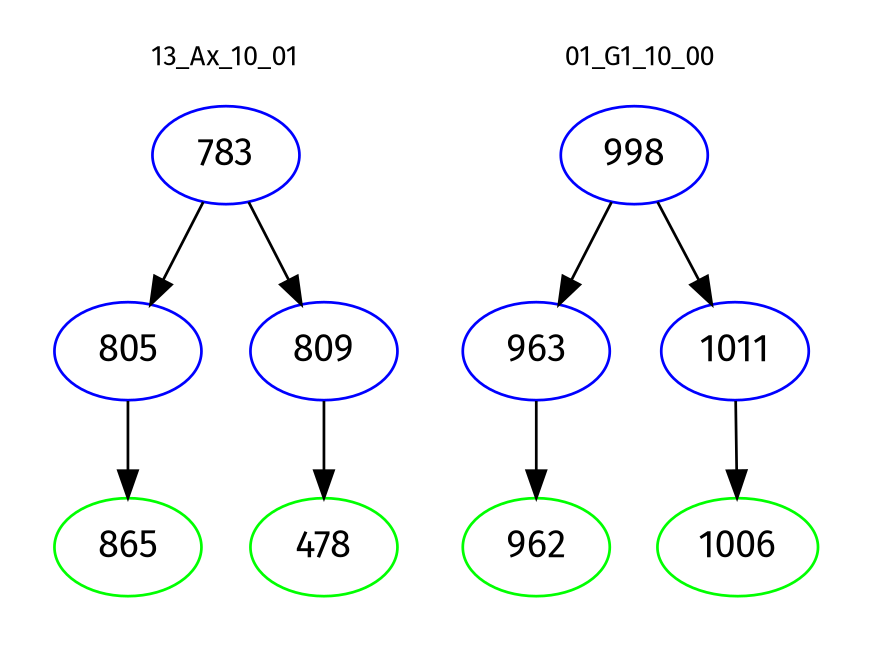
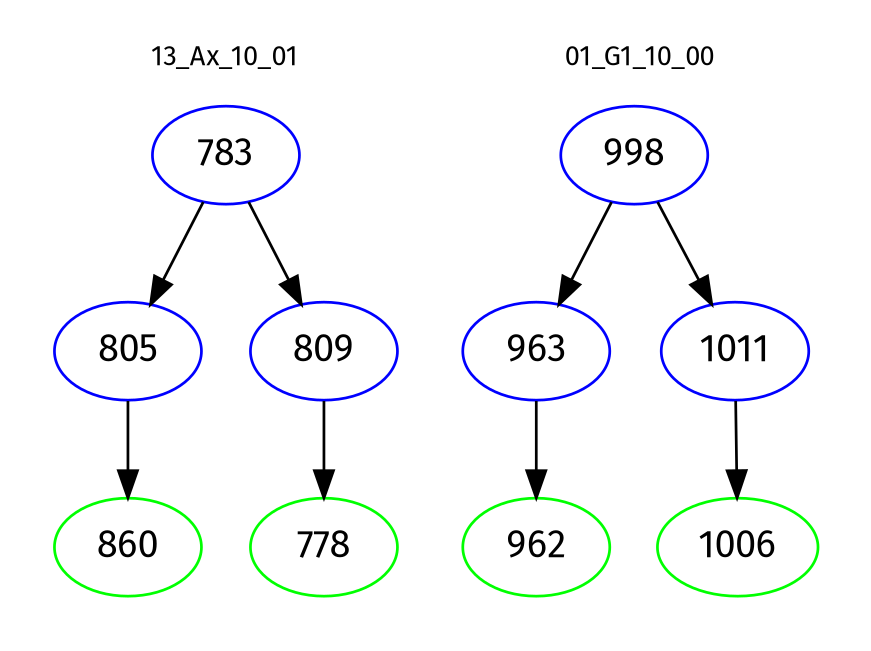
node "865": label "865" -> "860"
node "478": label "478" -> "778"
